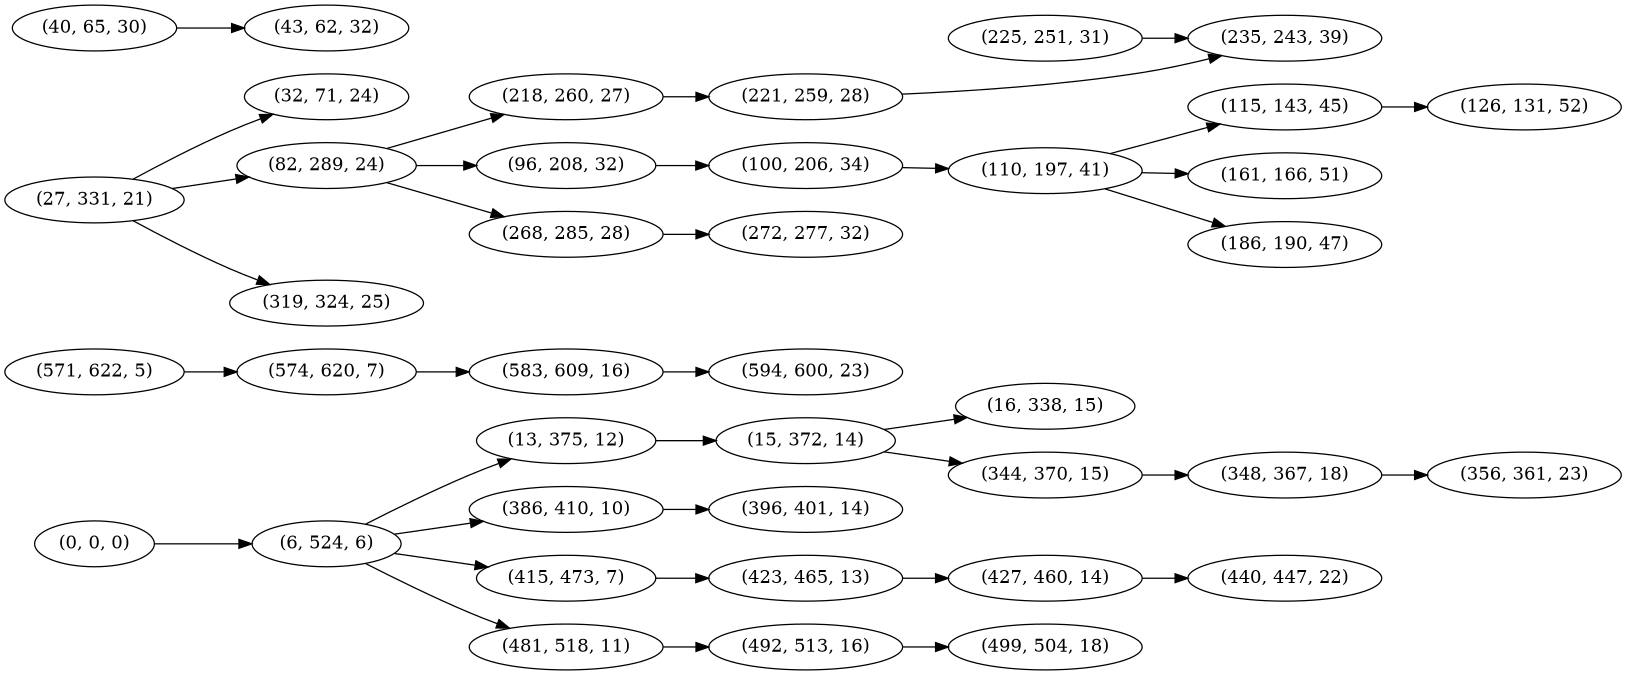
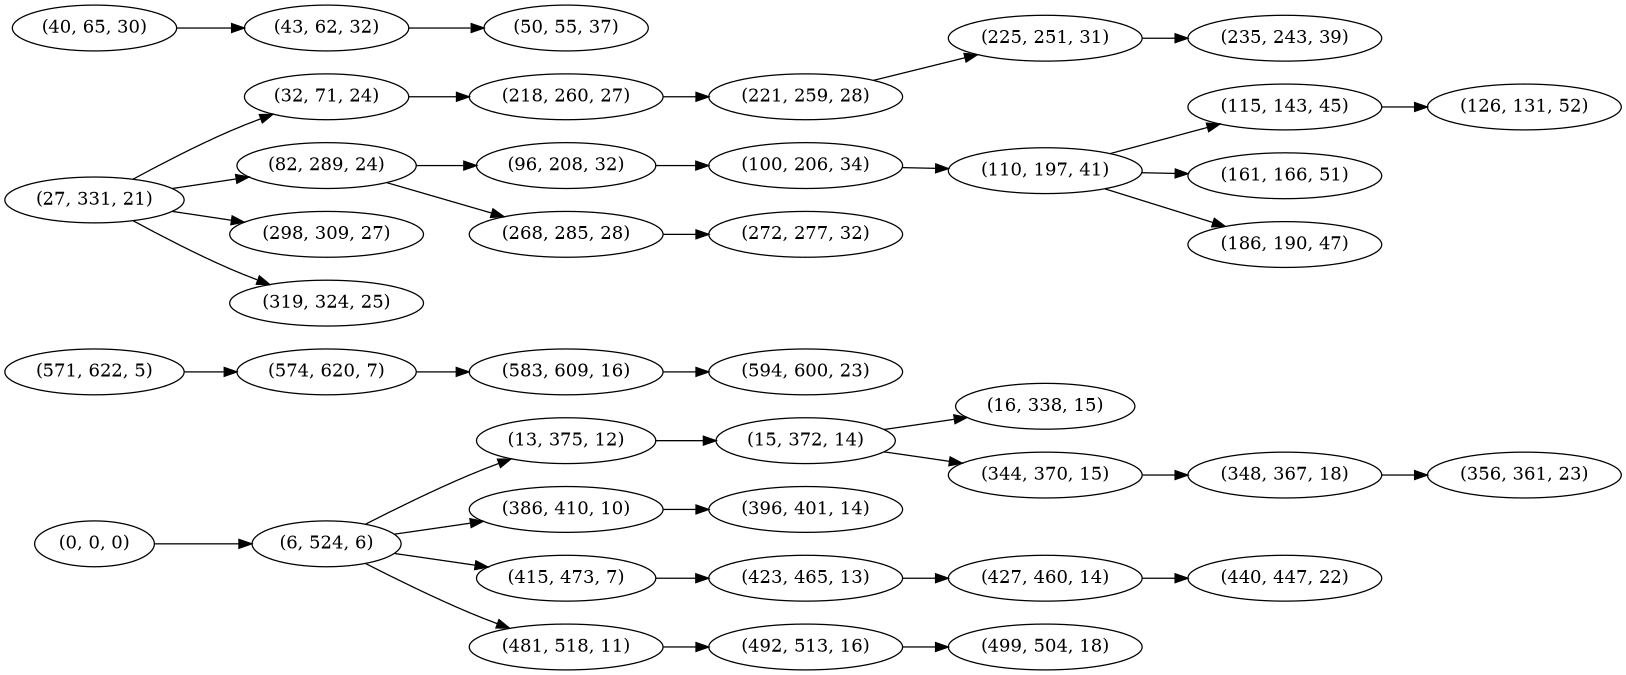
node "(50, 55, 37)": added
edge "(221, 259, 28)" -> "(235, 243, 39)": now "(221, 259, 28)" -> "(225, 251, 31)"
edge "(82, 289, 24)" -> "(218, 260, 27)": now "(32, 71, 24)" -> "(218, 260, 27)"
node "(298, 309, 27)": added
